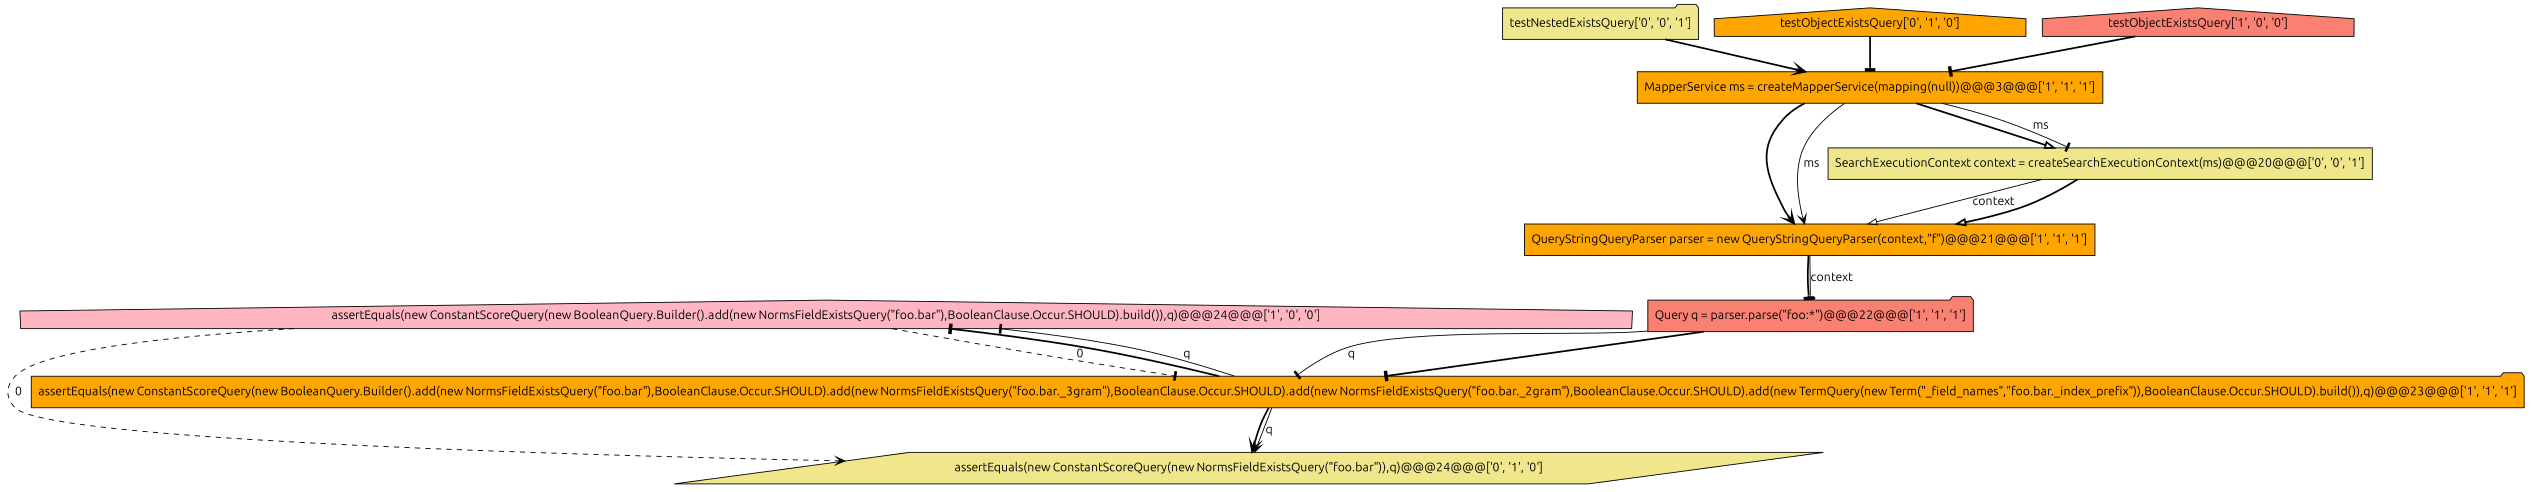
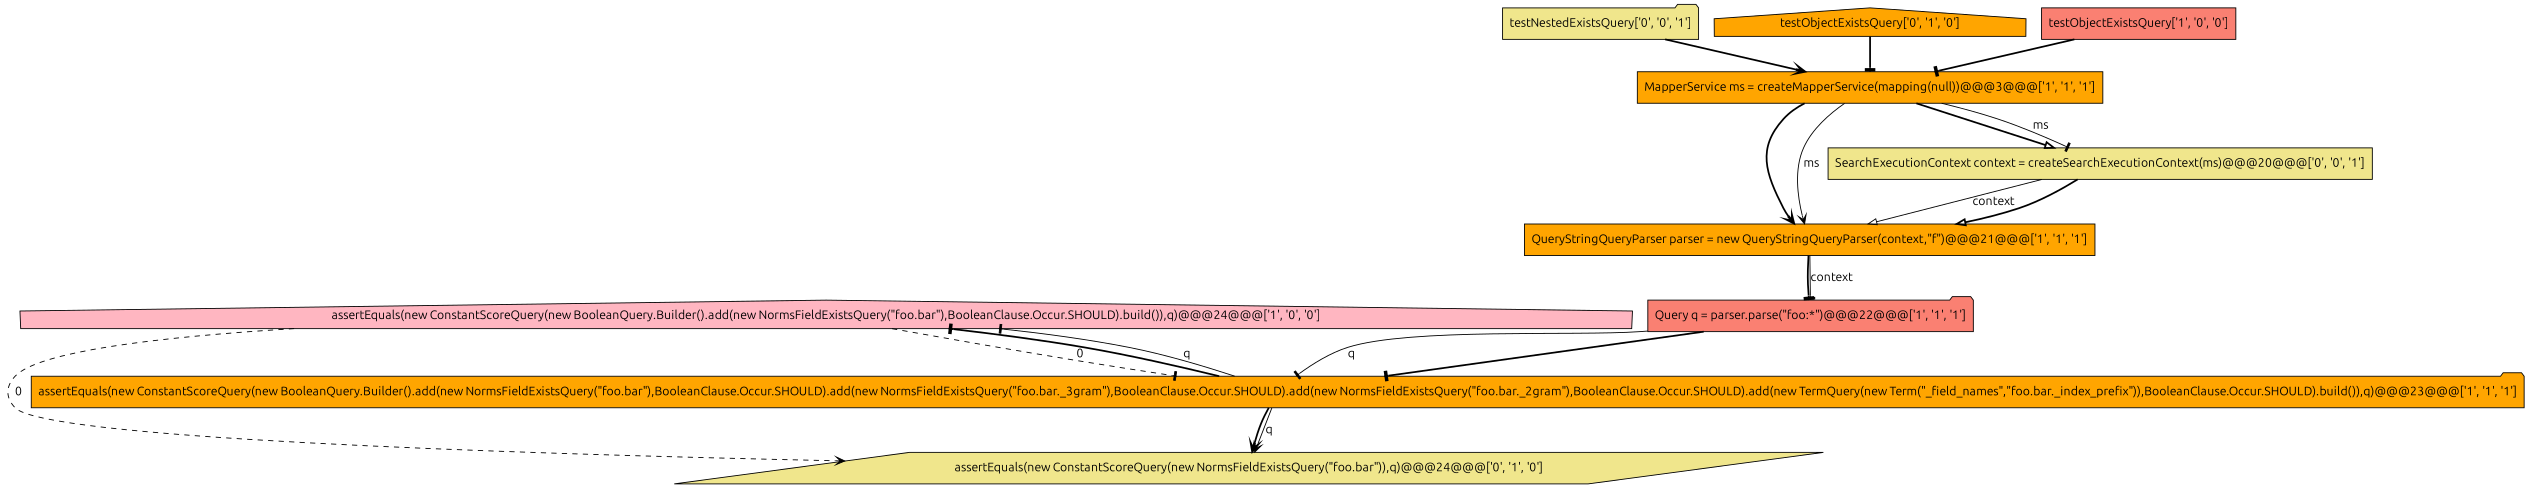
node "testObjectExistsQuery['1', '0', '0']": shape house -> box
